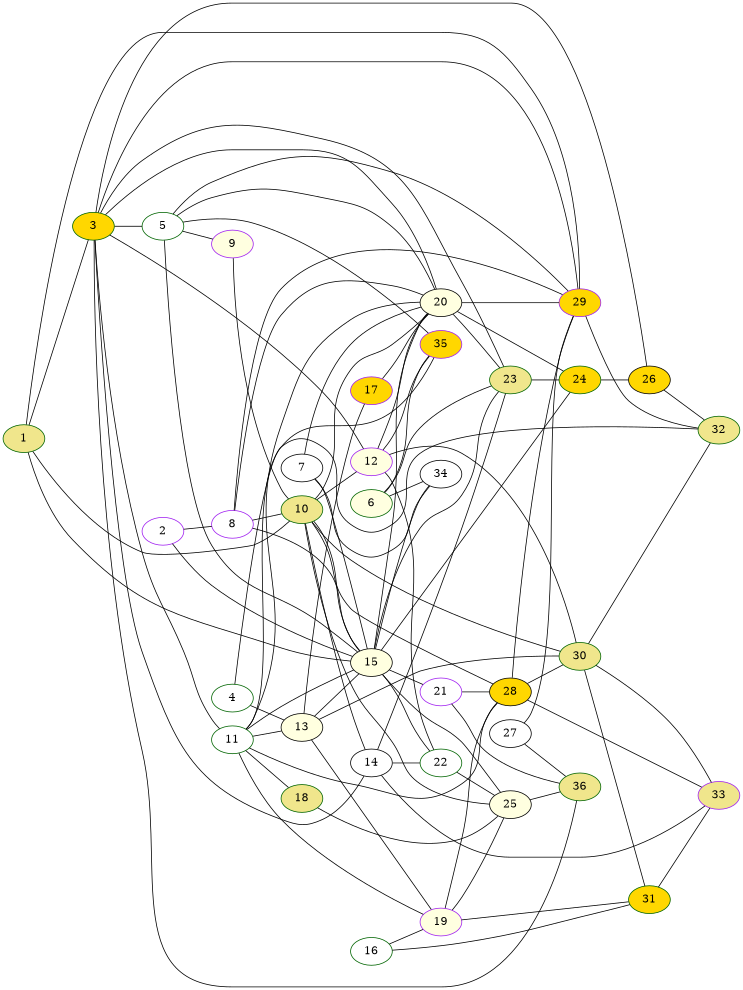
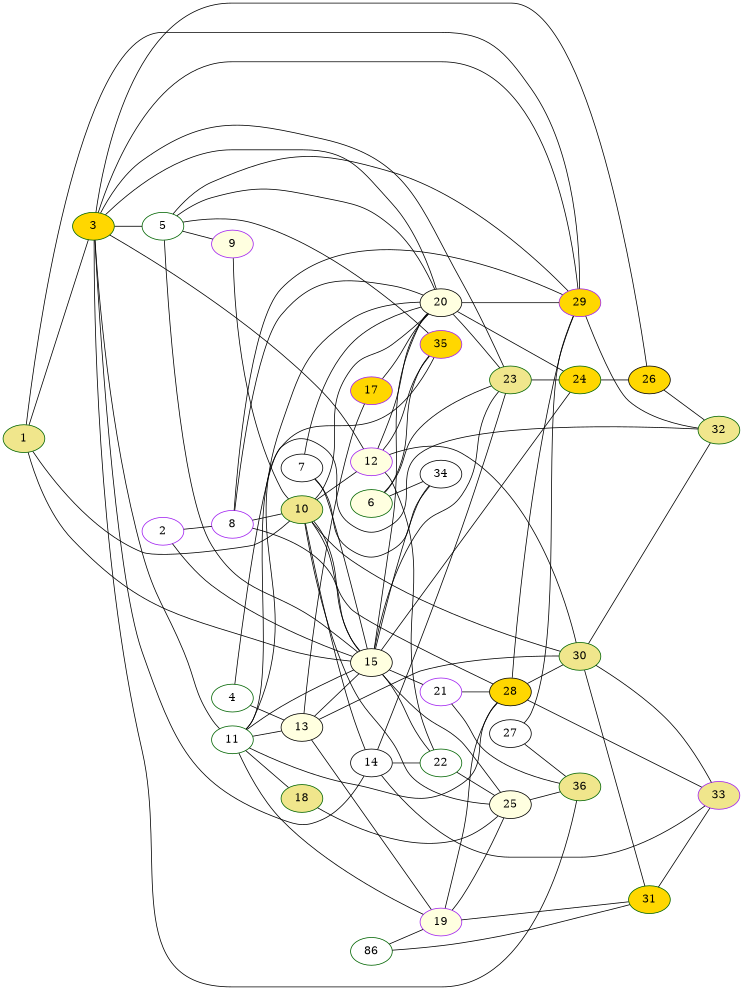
node "16": label "16" -> "86"
